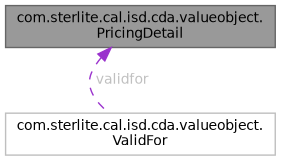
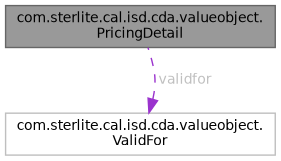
edge "com.sterlite.cal.isd.cda.valueobject. ValidFor" -> "com.sterlite.cal.isd.cda.valueobject. PricingDetail": reversed
